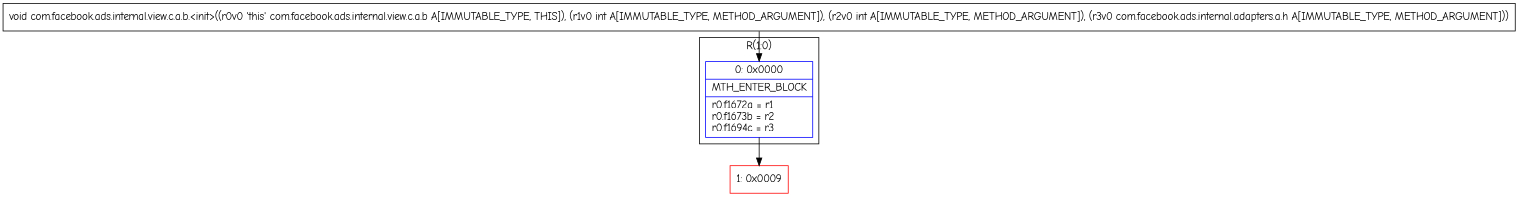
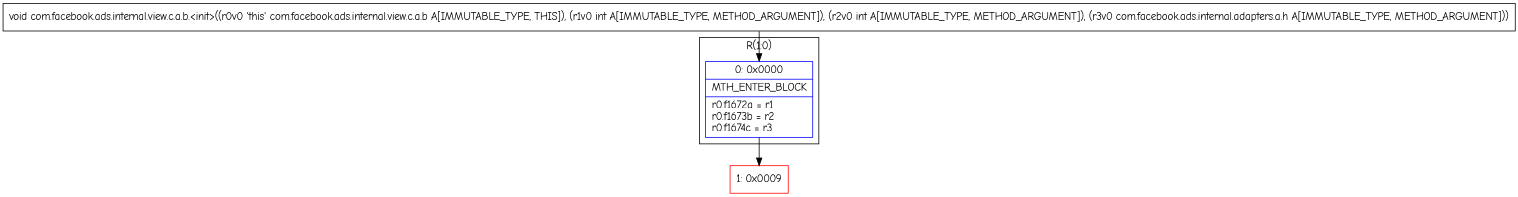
node "0: 0x0000": text "r0.f1694c = r3" -> "r0.f1674c = r3"
